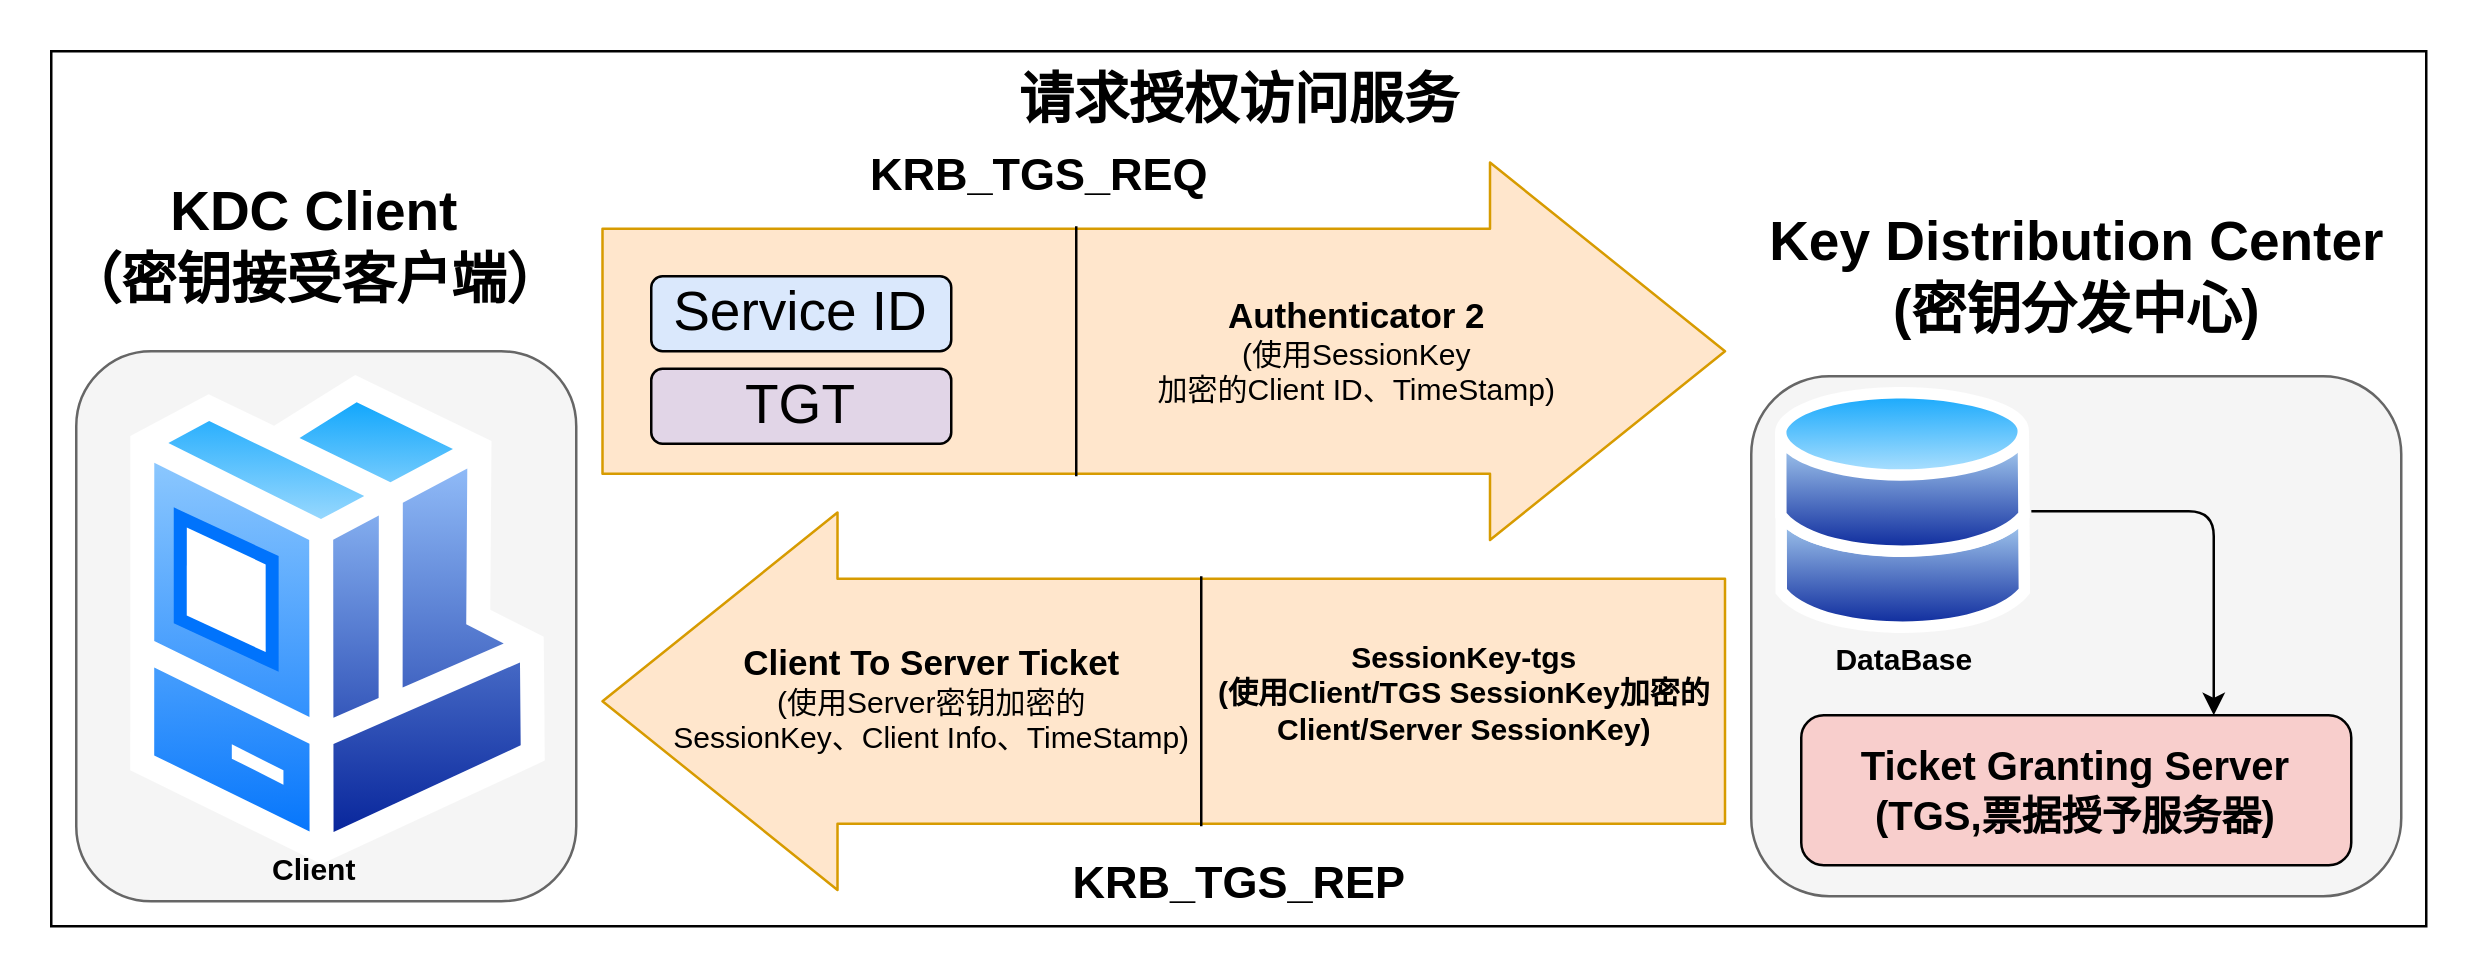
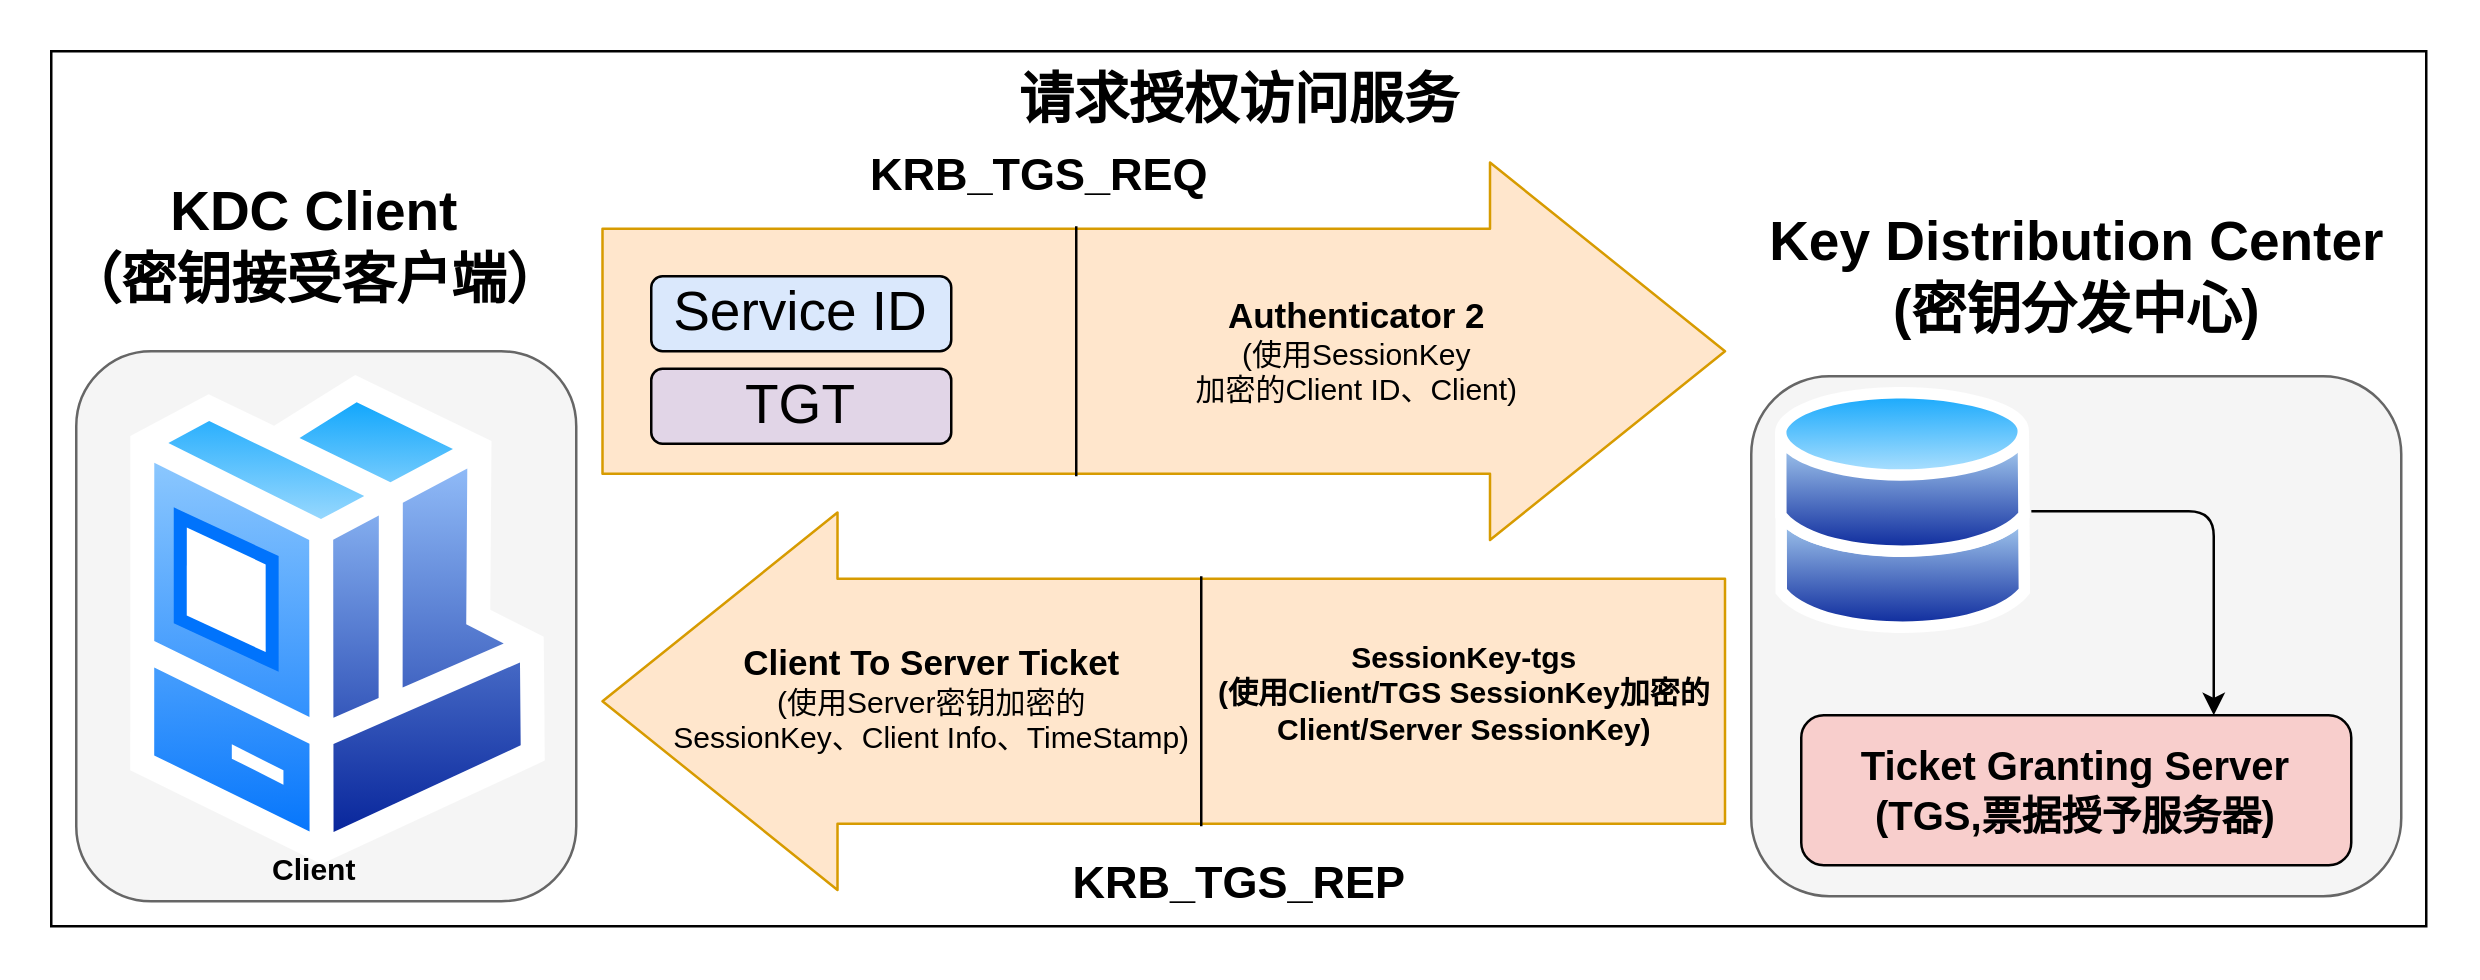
node "Authenticator 2 (使用SessionKey 加密的Client ID、TimeStamp)": label "Authenticator 2 (使用SessionKey 加密的Client ID、TimeStamp)" -> "Authenticator 2 (使用SessionKey 加密的Client ID、Client)"
node "DataBase": removed
